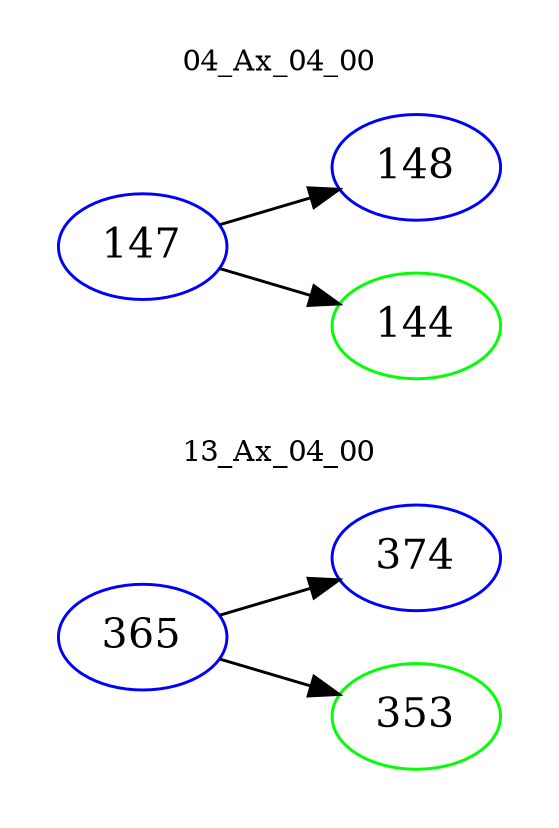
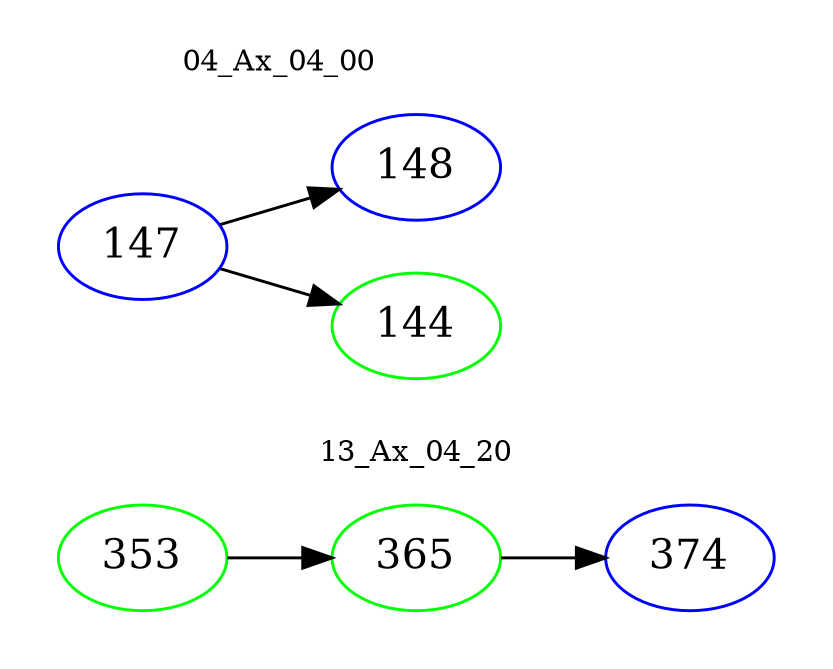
cluster "13_Ax_04_00": label "13_Ax_04_00" -> "13_Ax_04_20"
node "365": color blue -> green
edge "365" -> "353": reversed
